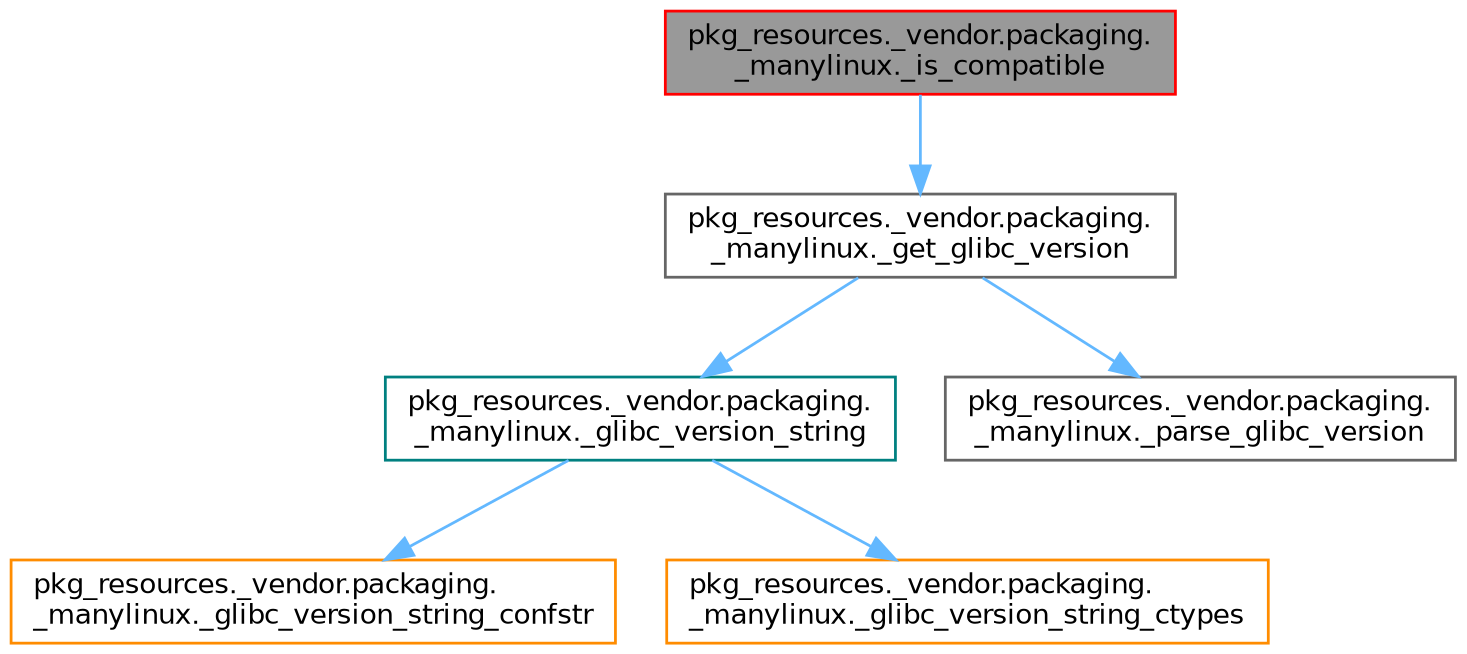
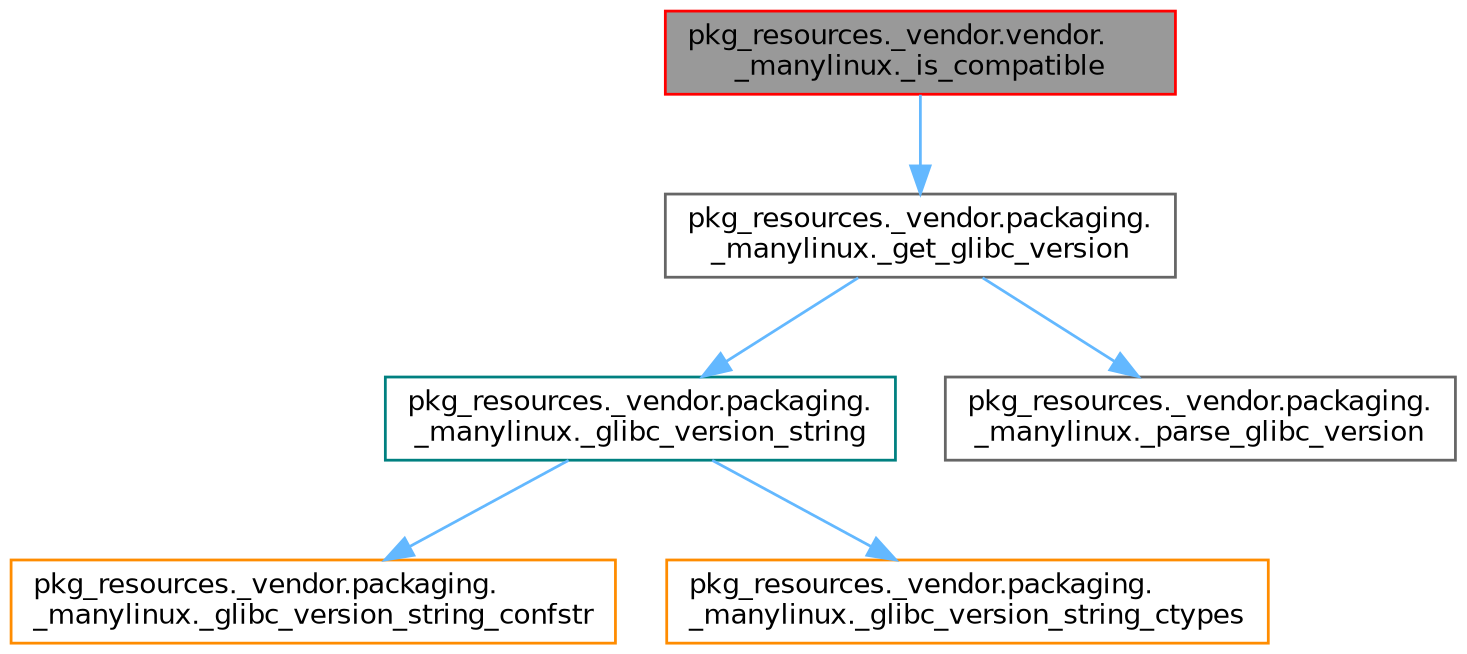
node "pkg_resources._vendor.packaging. _manylinux._is_compatible": label "pkg_resources._vendor.packaging. _manylinux._is_compatible" -> "pkg_resources._vendor.vendor. _manylinux._is_compatible"
